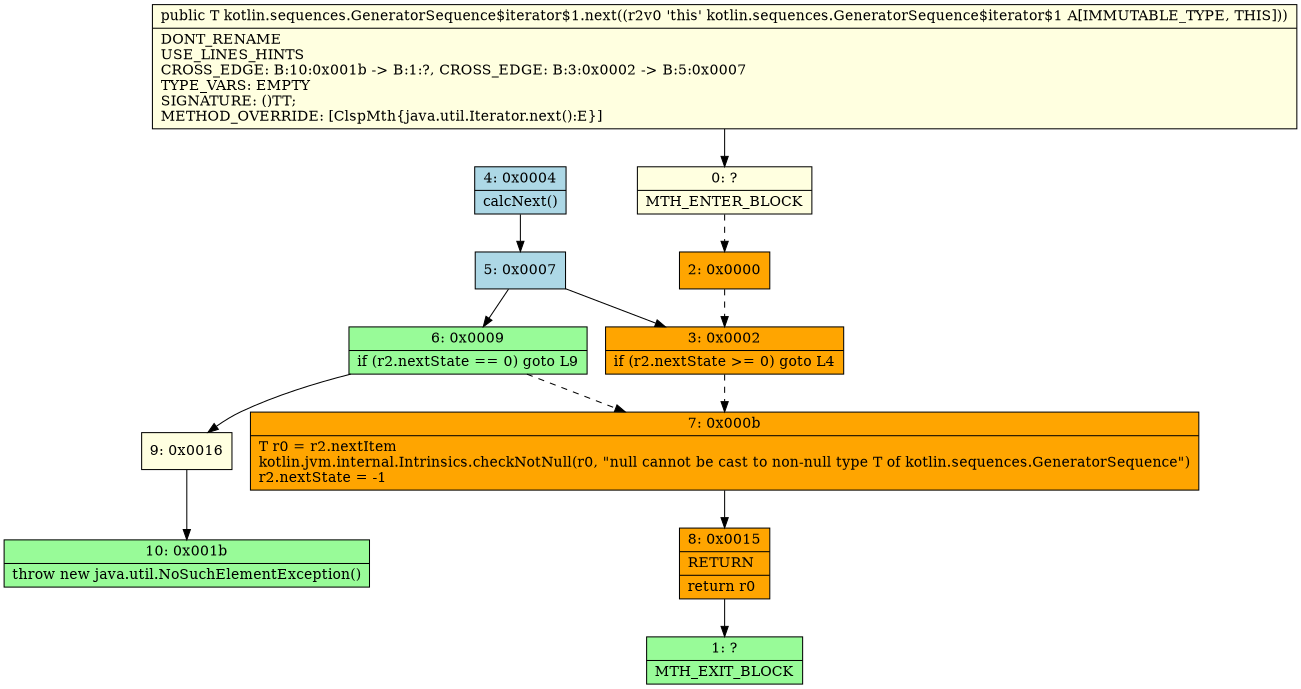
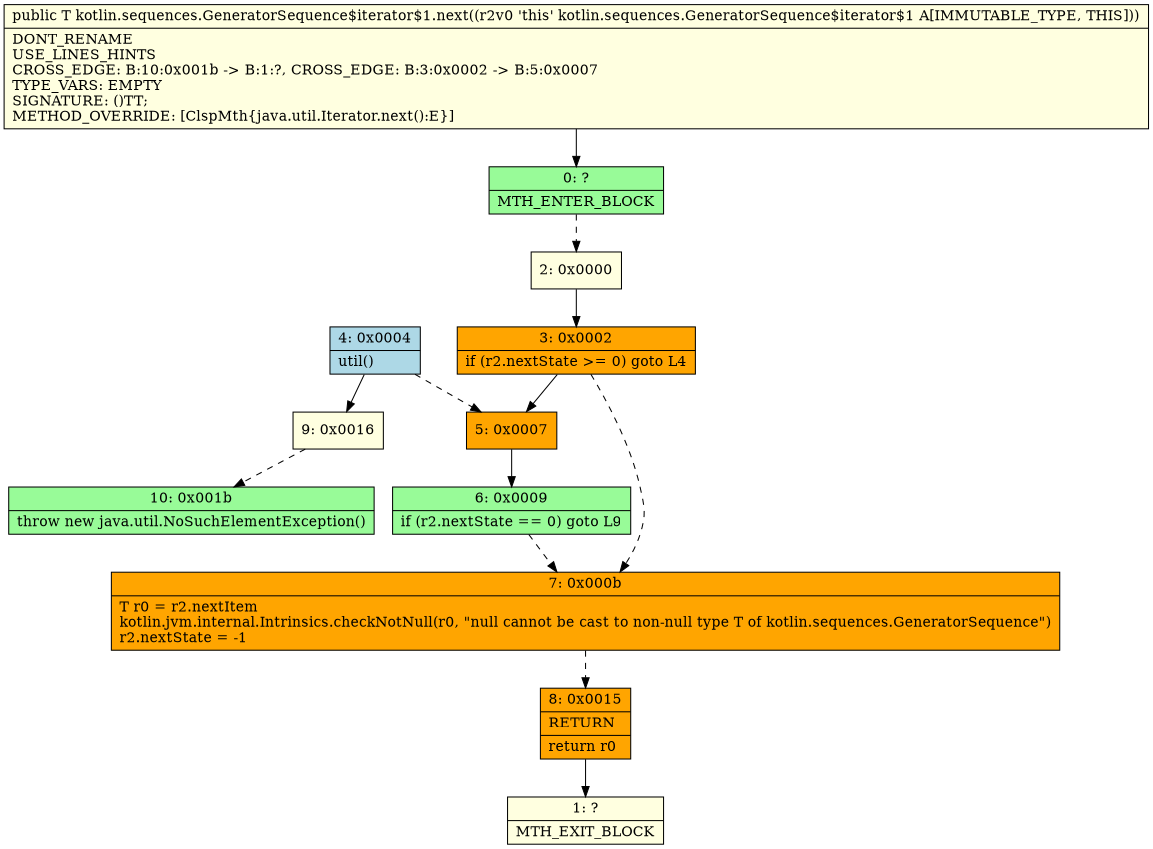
node "0: ?": fillcolor lightyellow -> palegreen
node "4: 0x0004": text "calcNext()" -> "util()"
edge "4: 0x0004" -> "5: 0x0007": style solid -> dashed
node "5: 0x0007": fillcolor lightblue -> orange
node "2: 0x0000": fillcolor orange -> lightyellow
edge "2: 0x0000" -> "3: 0x0002": style dashed -> solid
edge "5: 0x0007" -> "3: 0x0002": reversed
edge "6: 0x0009" -> "9: 0x0016": now "4: 0x0004" -> "9: 0x0016"
edge "9: 0x0016" -> "10: 0x001b": style solid -> dashed
edge "7: 0x000b" -> "8: 0x0015": style solid -> dashed
node "1: ?": fillcolor palegreen -> lightyellow
